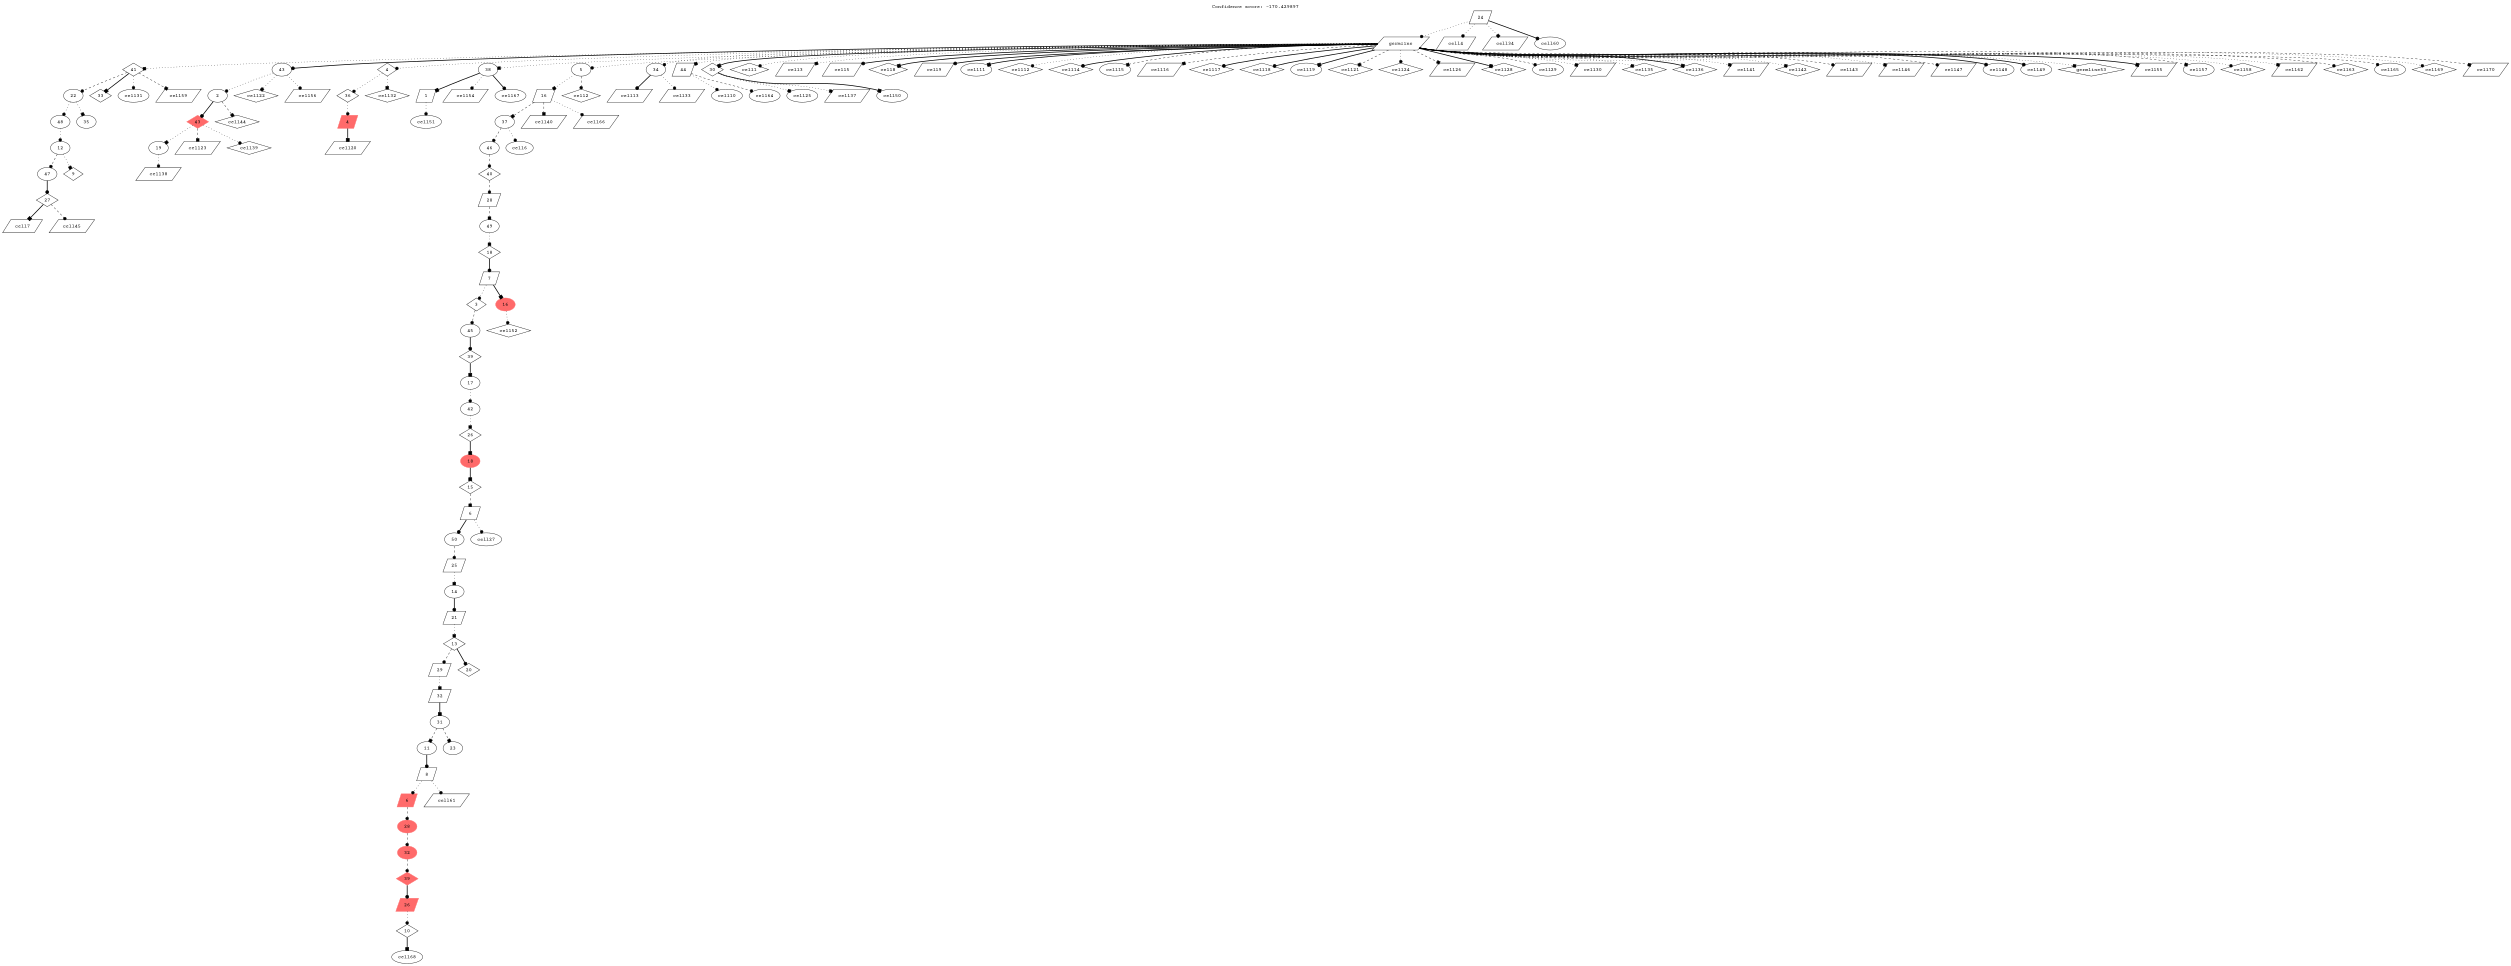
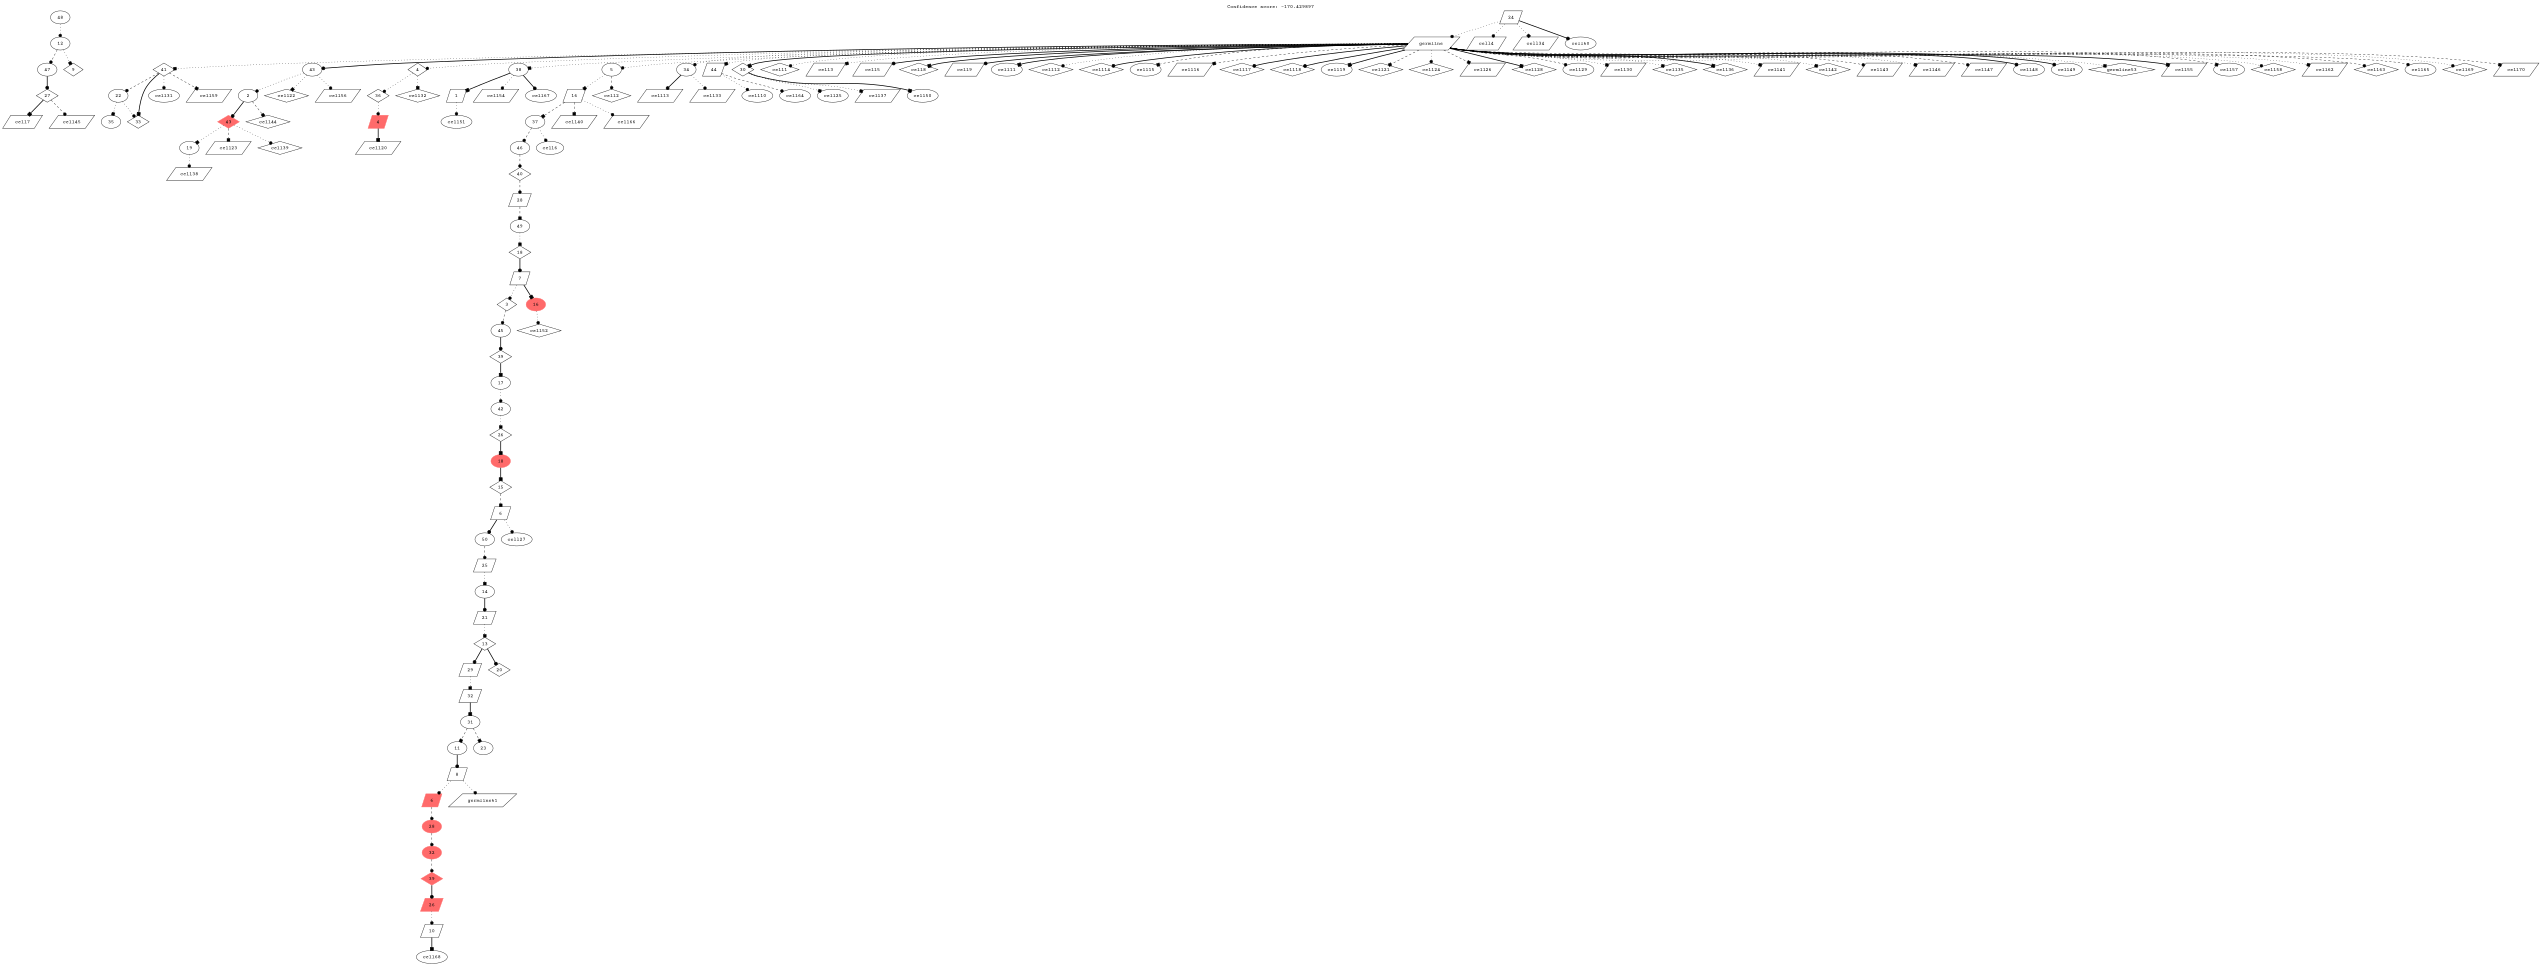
edge "22" -> "48": now "22" -> "33"
edge "13" -> "29": style dashed -> bold
node "cell61": label "cell61" -> "germline61"
node "10": shape diamond -> parallelogram
